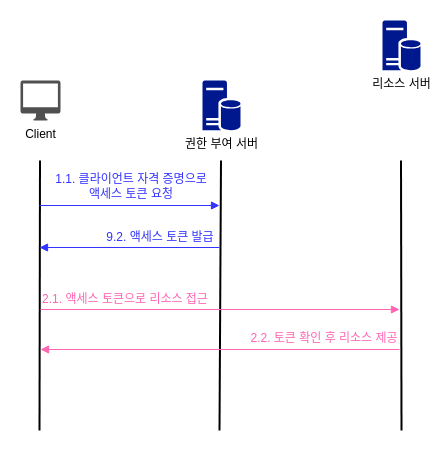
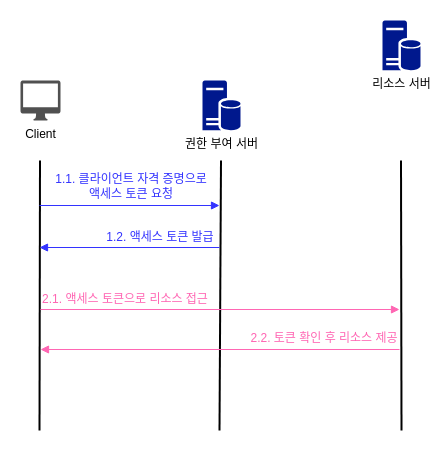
node "9.2. 액세스 토큰 발급": label "9.2. 액세스 토큰 발급" -> "1.2. 액세스 토큰 발급"
